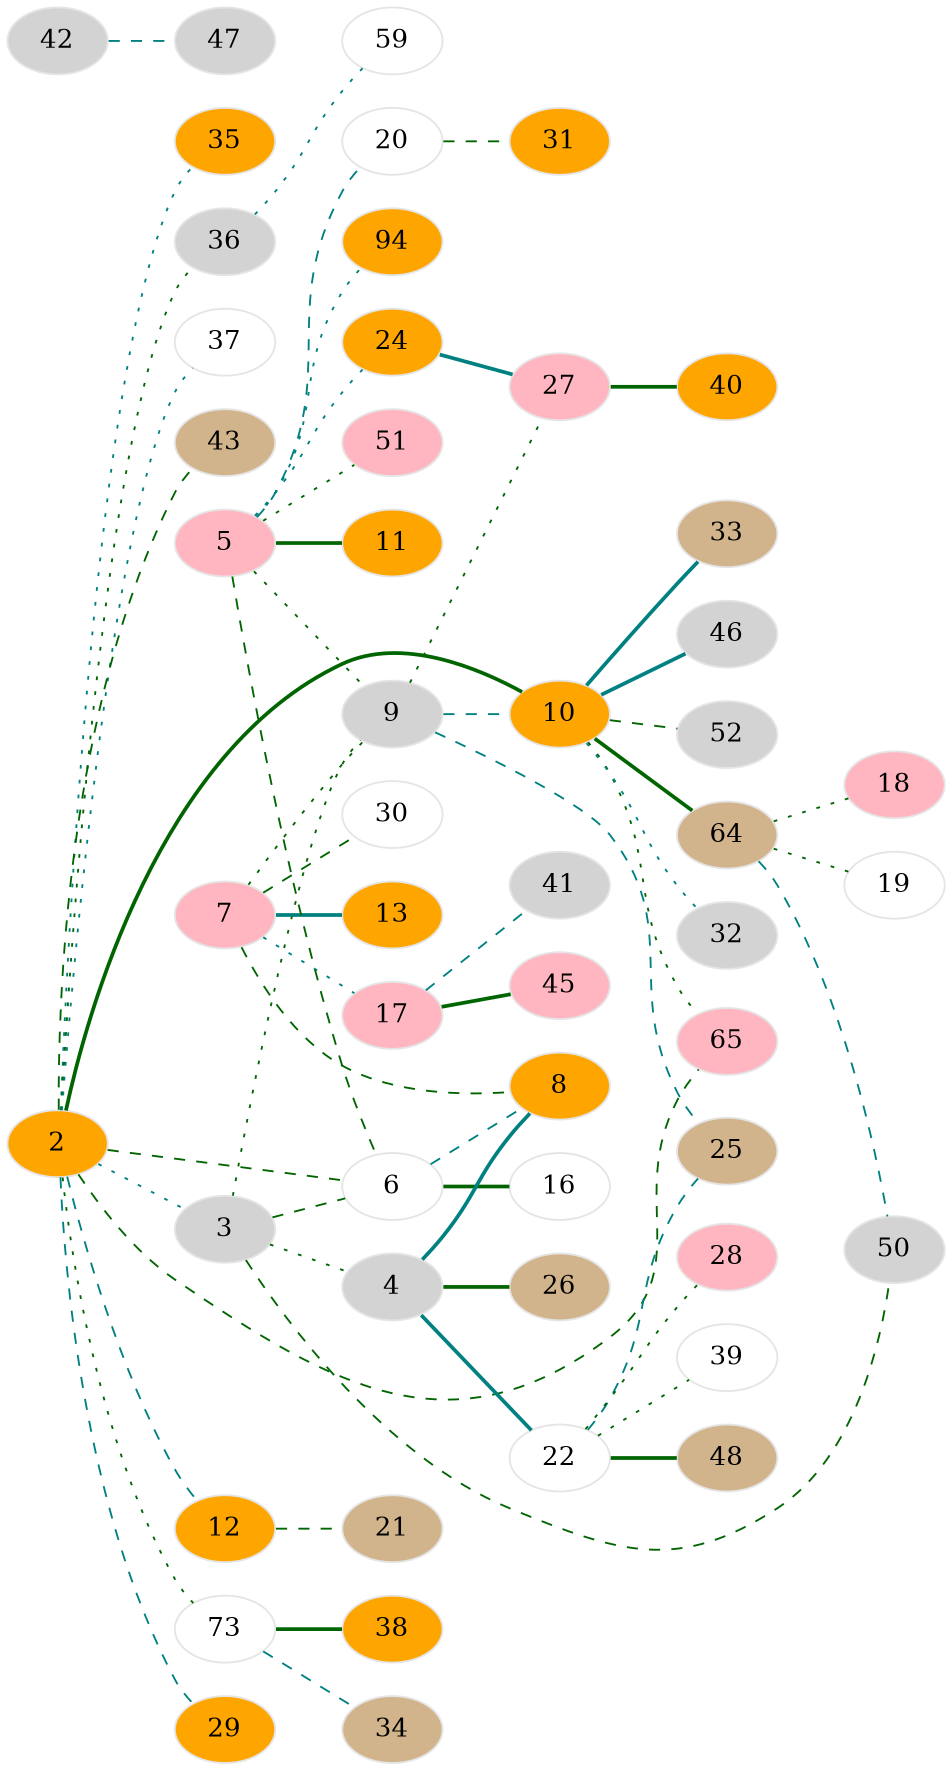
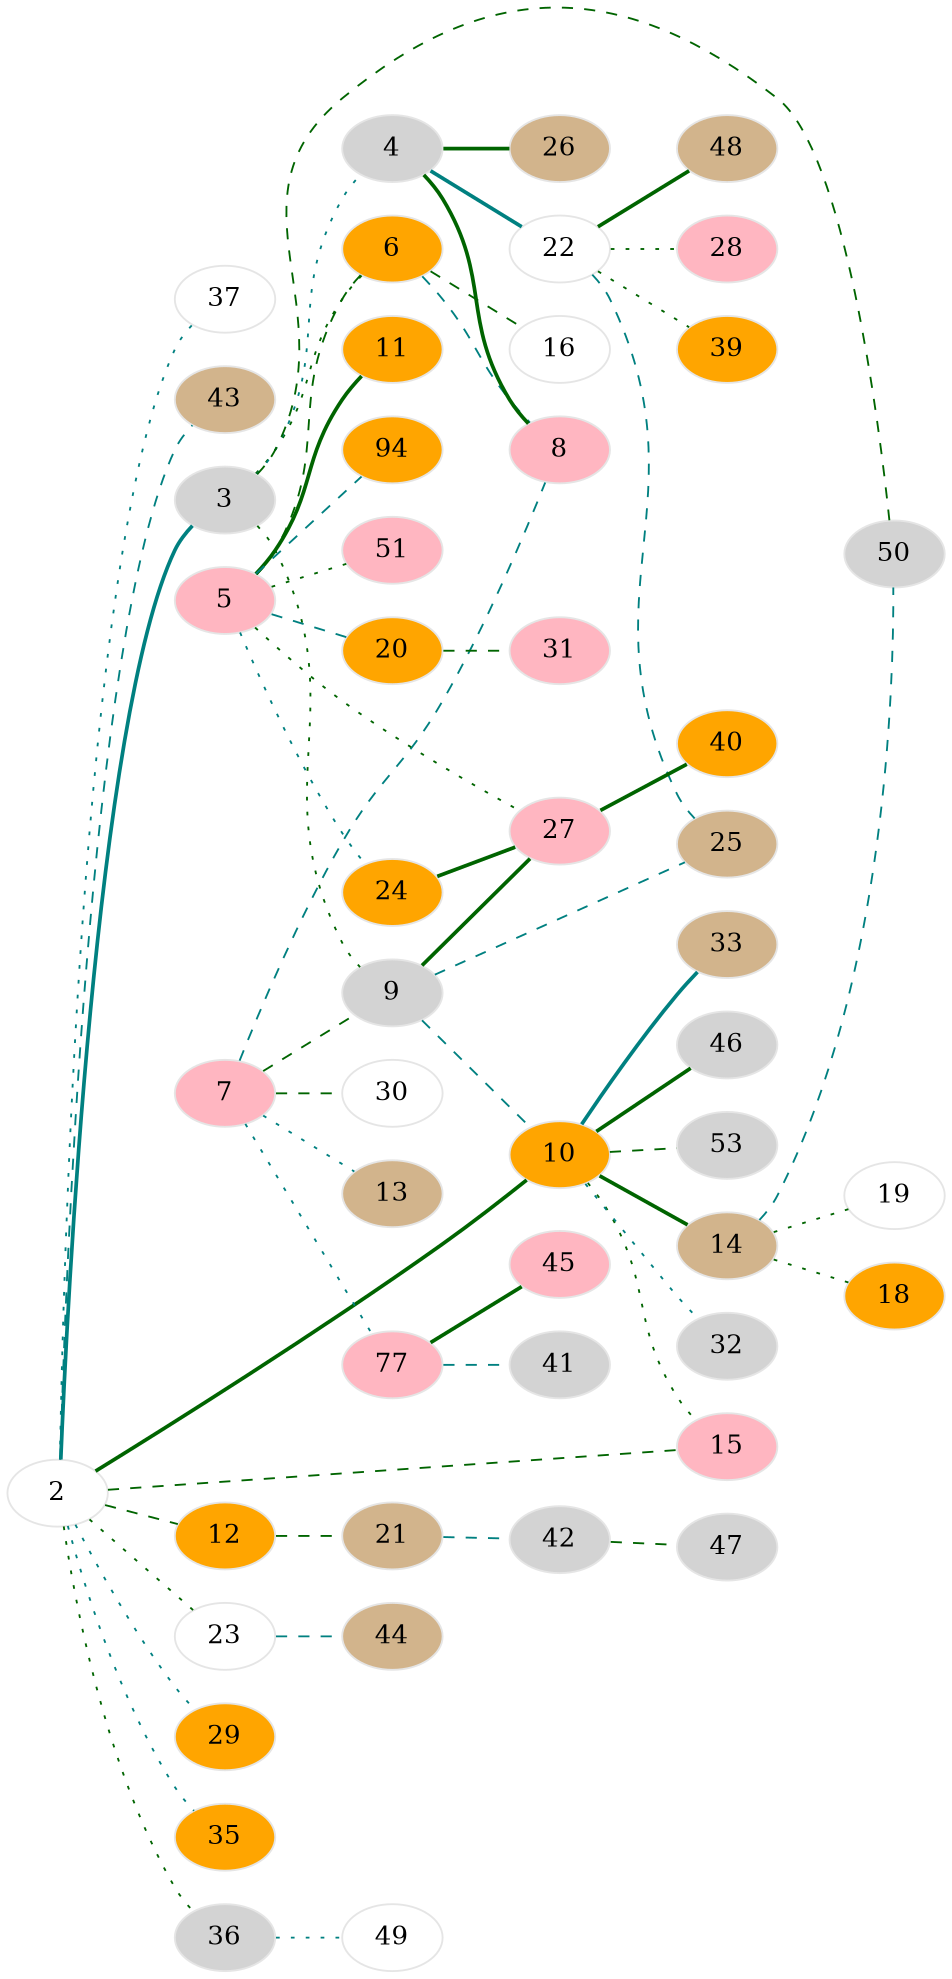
edge "42" -- "47": color teal -> darkgreen
node "59": label "59" -> "49"
node "20": fillcolor white -> orange
node "31": fillcolor orange -> lightpink
edge "94" -- "5": style dotted -> dashed
edge "24" -- "27": color teal -> darkgreen
edge "27" -- "9": style dotted -> bold
edge "5" -- "9": now "5" -- "27"
edge "46" -- "10": color teal -> darkgreen
node "52": label "52" -> "53"
edge "43" -- "2": color darkgreen -> teal
node "18": fillcolor lightpink -> orange
edge "9" -- "7": style dotted -> dashed
node "64": label "64" -> "14"
edge "7" -- "13": style bold -> dotted
node "13": fillcolor orange -> tan
node "17": label "17" -> "77"
node "65": label "65" -> "15"
edge "7" -- "8": color darkgreen -> teal
node "8": fillcolor orange -> lightpink
node "2": fillcolor orange -> white
edge "2" -- "6": removed
edge "2" -- "3": style dotted -> bold
node "6": fillcolor white -> orange
edge "6" -- "16": style bold -> dashed
edge "8" -- "4": color teal -> darkgreen
edge "6" -- "3": style dashed -> dotted
edge "3" -- "4": color darkgreen -> teal
edge "2" -- "12": color teal -> darkgreen
node "39": fillcolor white -> orange
edge "2" -- "29": style dashed -> dotted
edge "21" -- "42": added
node "73": label "73" -> "23"
node "38": removed
node "34": label "34" -> "44"
